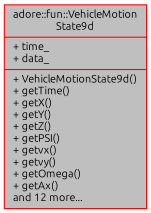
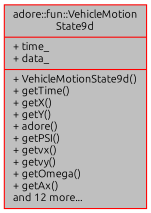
node "adore::fun::VehicleMotion": text "+ getZ()" -> "+ adore()"
